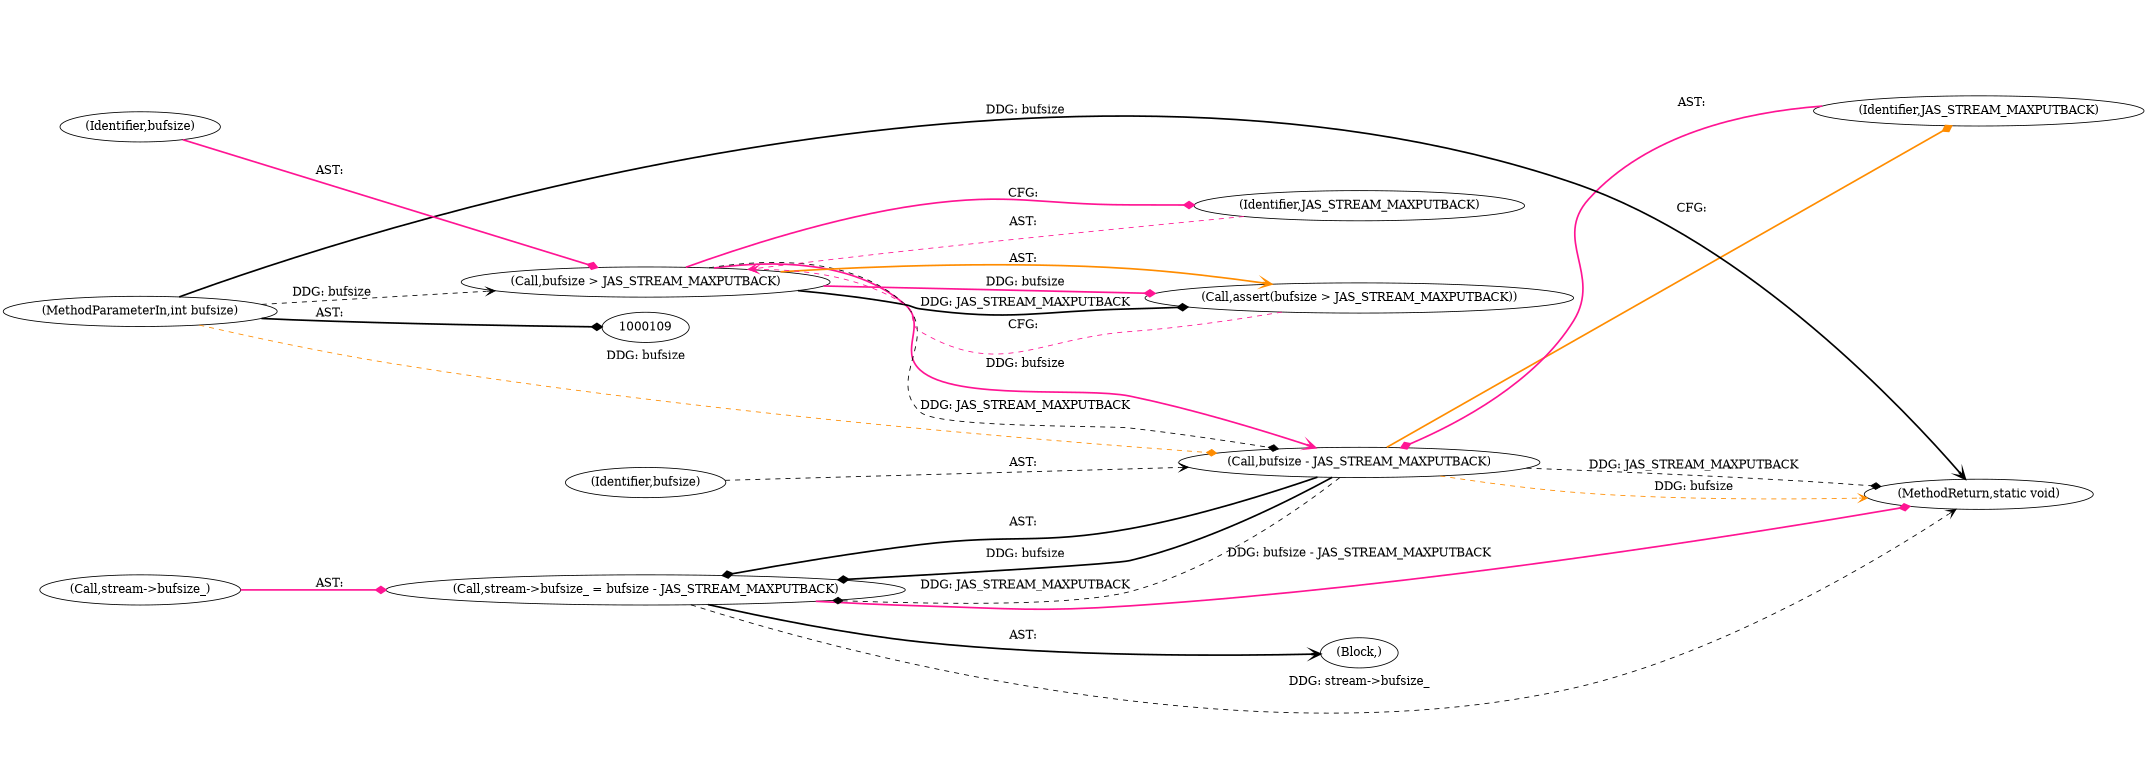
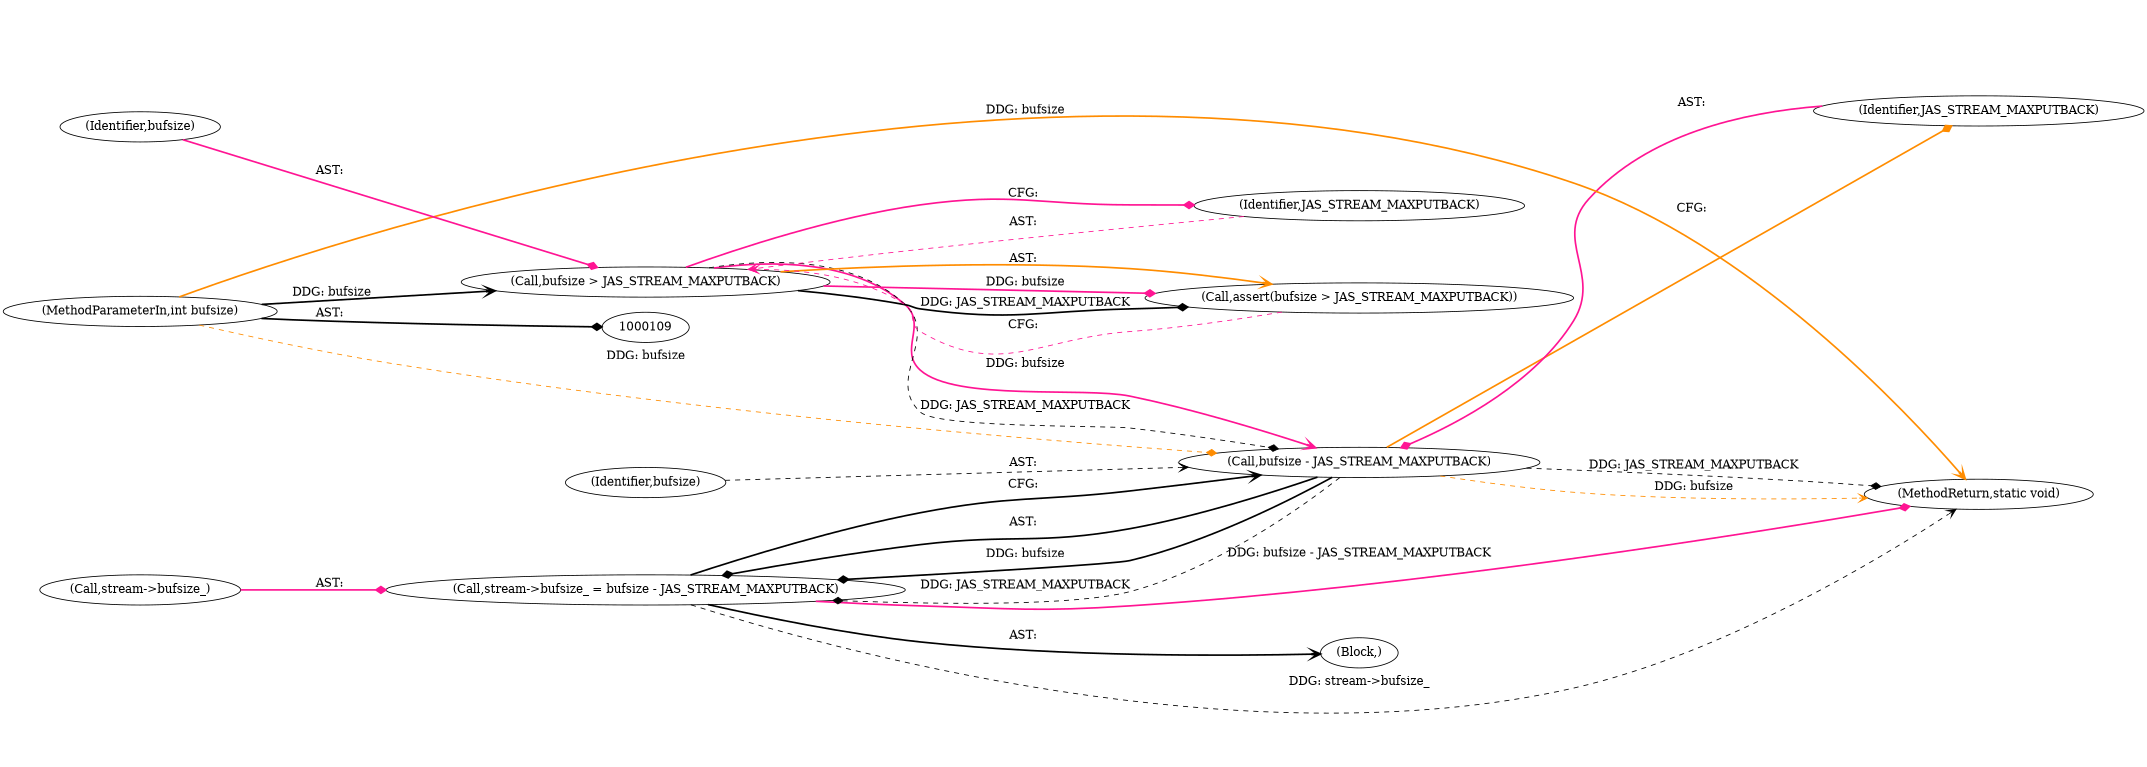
edge "(MethodParameterIn,int bufsize)" -> "(MethodReturn,static void)": color black -> darkorange
edge "(MethodParameterIn,int bufsize)" -> "(Call,bufsize > JAS_STREAM_MAXPUTBACK)": style dashed -> bold
edge "(Call,stream->bufsize_ = bufsize - JAS_STREAM_MAXPUTBACK)" -> "(Call,bufsize - JAS_STREAM_MAXPUTBACK)": added, label "CFG:"
